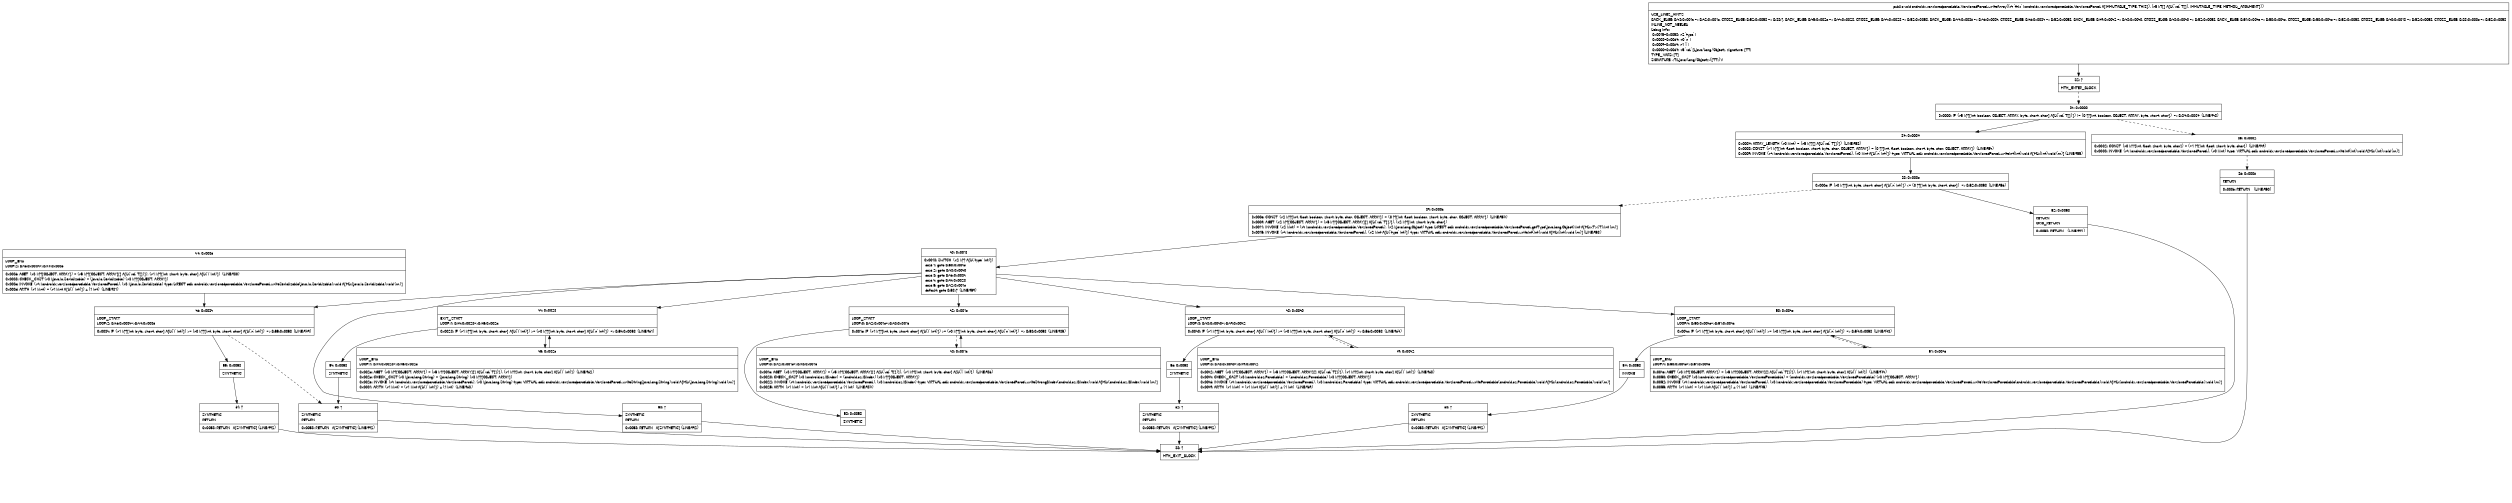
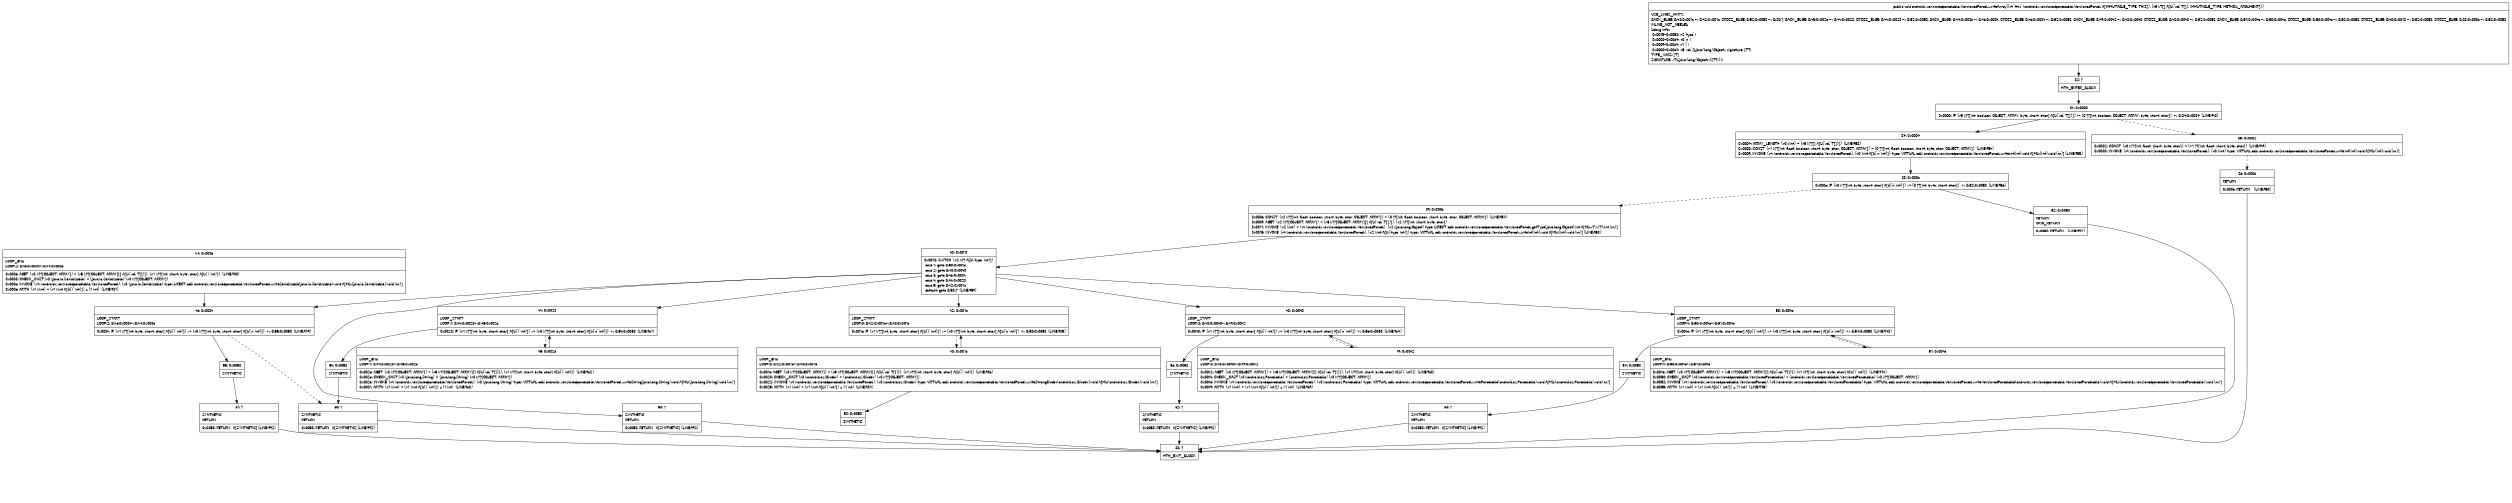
edge "32: ?" -> "34: 0x0000": style dashed -> solid
node "44: 0x0028": text "EXIT_START" -> "LOOP_START"
edge "44: 0x0028" -> "45: 0x002a": style solid -> dashed
edge "42: 0x001c" -> "53: 0x0058": now "43: 0x001e" -> "53: 0x0058"
node "57: 0x0058": text "INVOKE" -> "SYNTHETIC"
